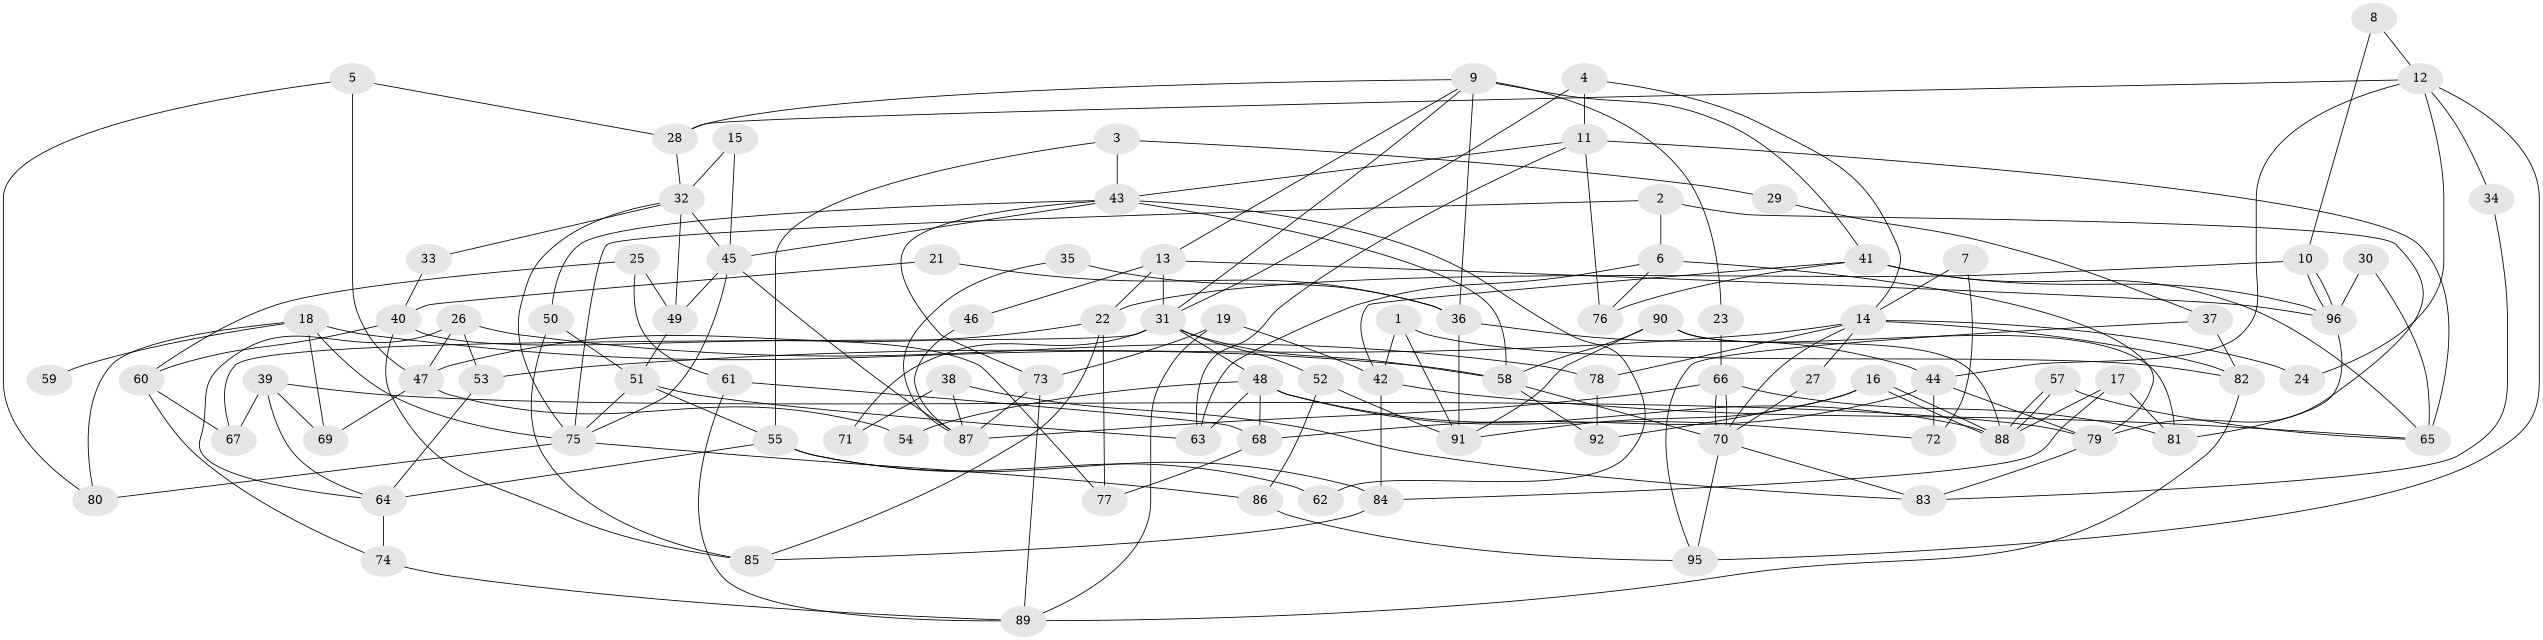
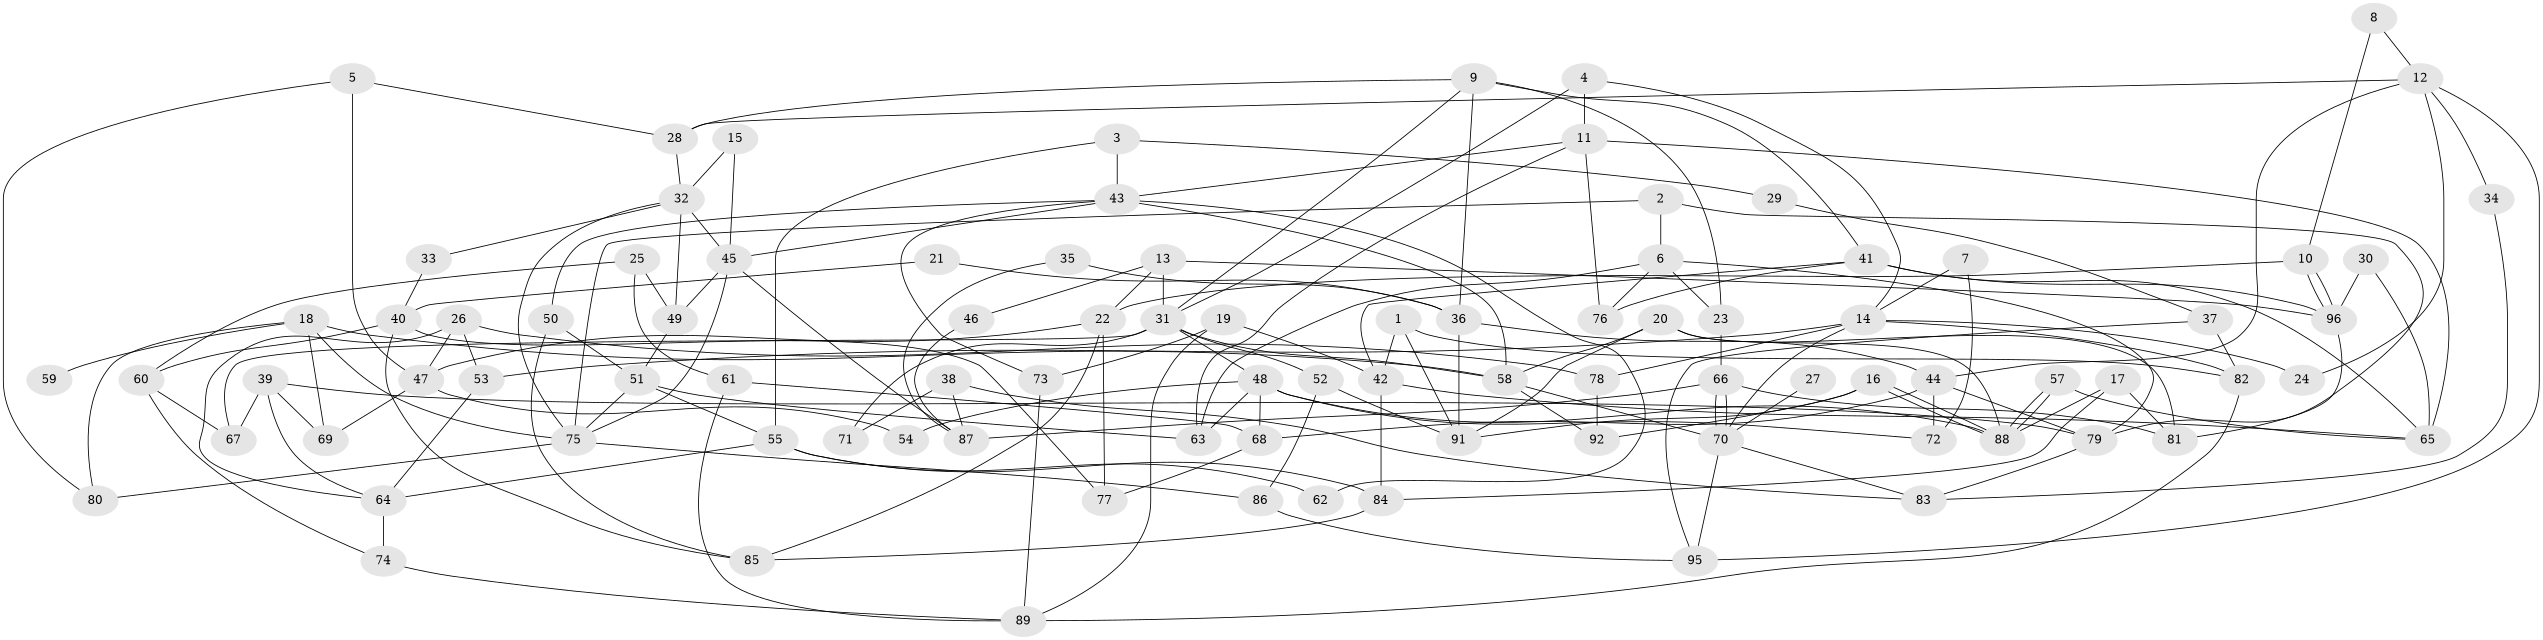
edge "9" -- "13": removed
edge "6" -- "23": added
node "90": label "90" -> "20"
edge "14" -- "27": removed
edge "73" -- "87": removed
